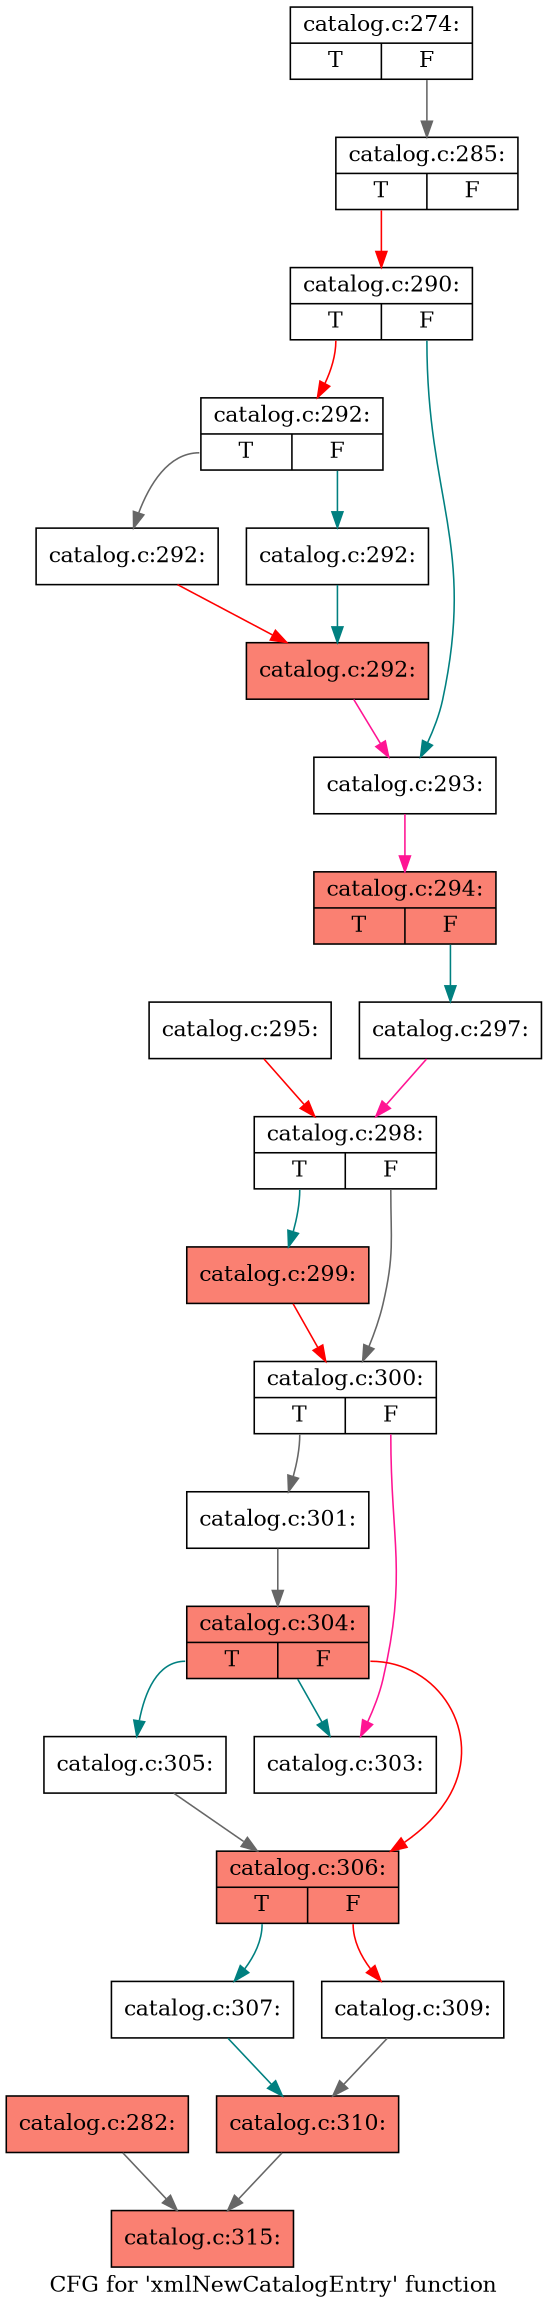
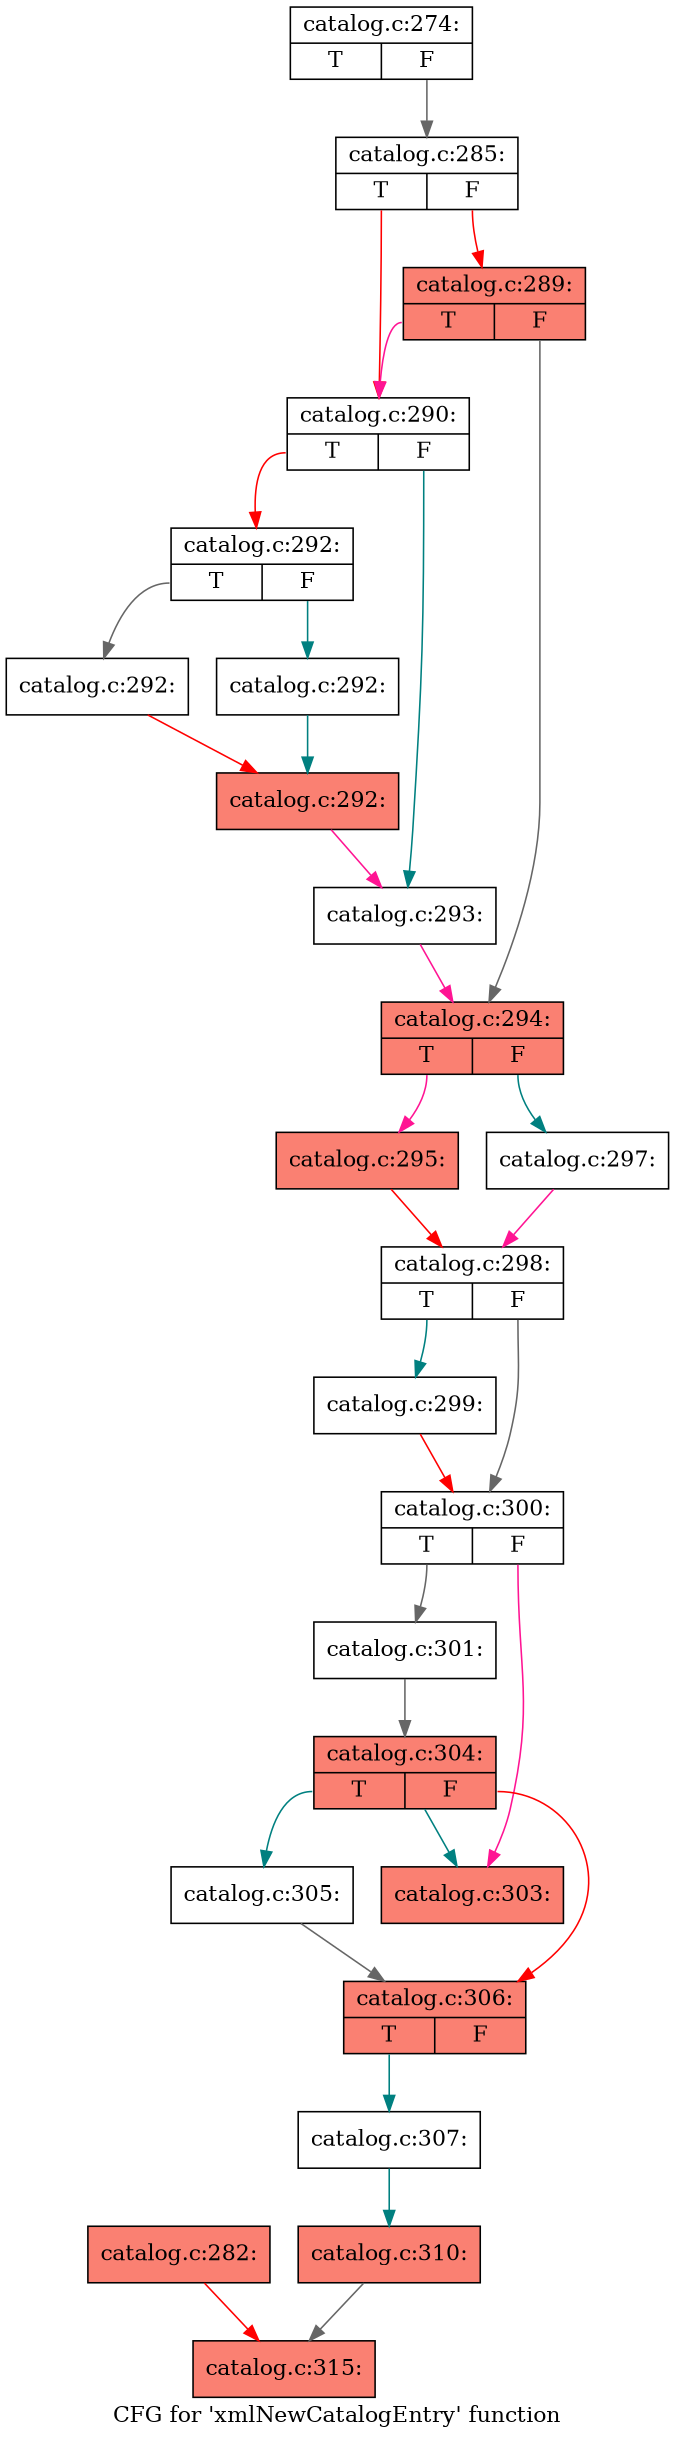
node "catalog.c:289:": added
node "catalog.c:295:": fillcolor white -> salmon
edge "catalog.c:294:" -> "catalog.c:295:": added
node "catalog.c:299:": fillcolor salmon -> white
node "catalog.c:303:": fillcolor white -> salmon
node "catalog.c:309:": removed
edge "catalog.c:282:" -> "catalog.c:315:": color gray40 -> red
